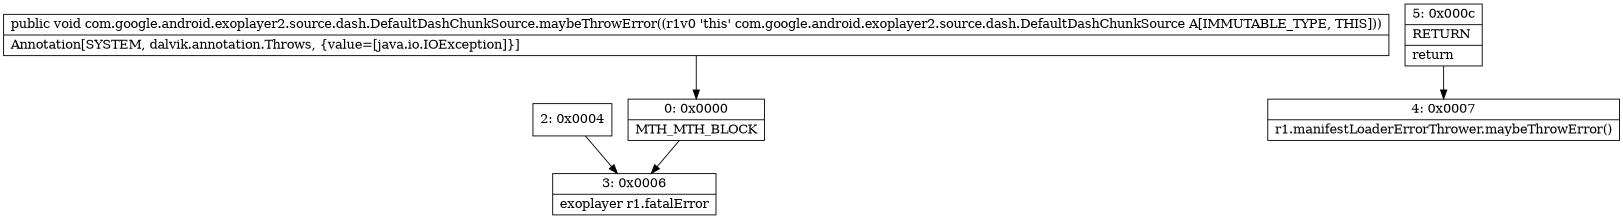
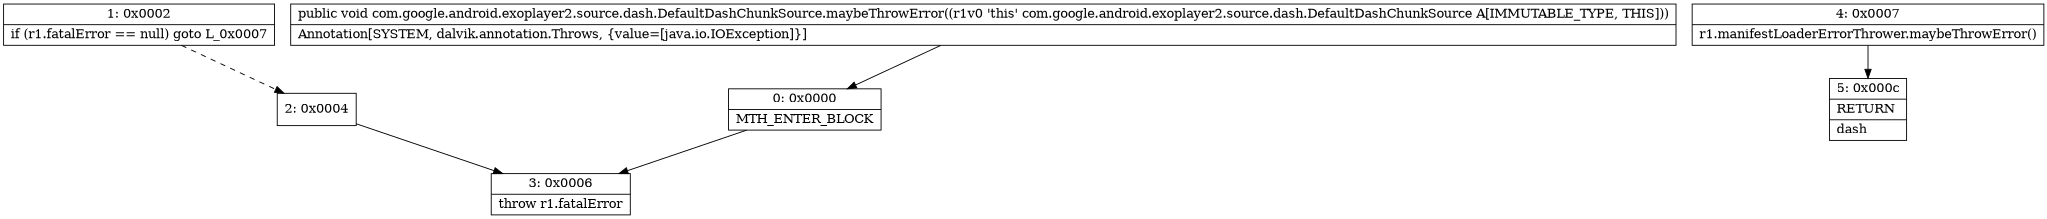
node "1: 0x0002": added
node "5: 0x000c": text "return" -> "dash"
edge "5: 0x000c" -> "4: 0x0007": reversed
node "0: 0x0000": text "MTH_MTH_BLOCK" -> "MTH_ENTER_BLOCK"
node "3: 0x0006": text "exoplayer r1.fatalError" -> "throw r1.fatalError"
